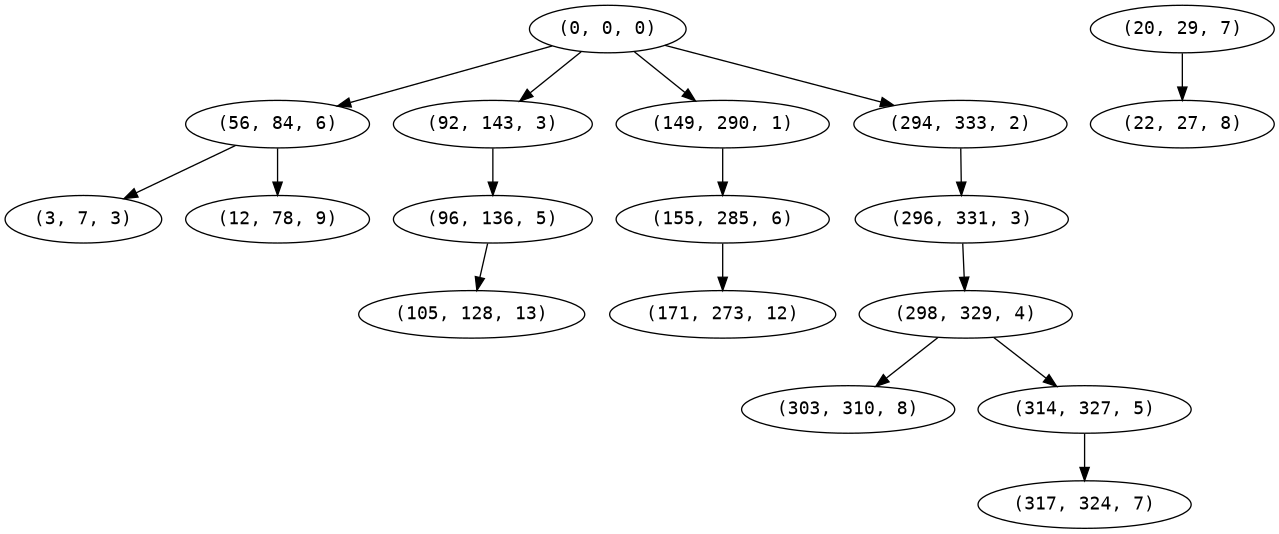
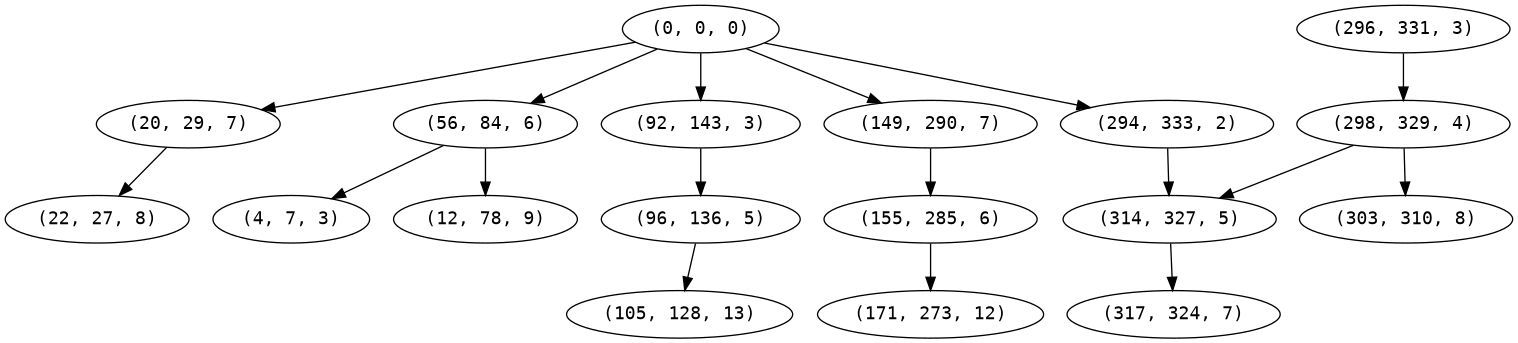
edge "(0, 0, 0)" -> "(20, 29, 7)": added
node "(149, 290, 1)": label "(149, 290, 1)" -> "(149, 290, 7)"
edge "(294, 333, 2)" -> "(296, 331, 3)": now "(294, 333, 2)" -> "(314, 327, 5)"
node "(3, 7, 3)": label "(3, 7, 3)" -> "(4, 7, 3)"
